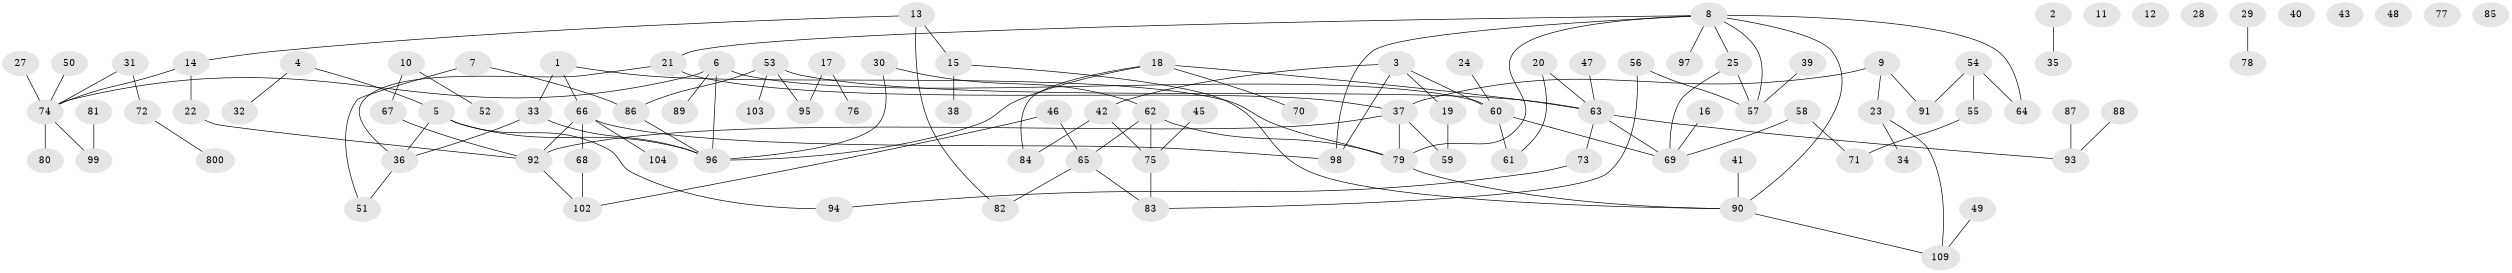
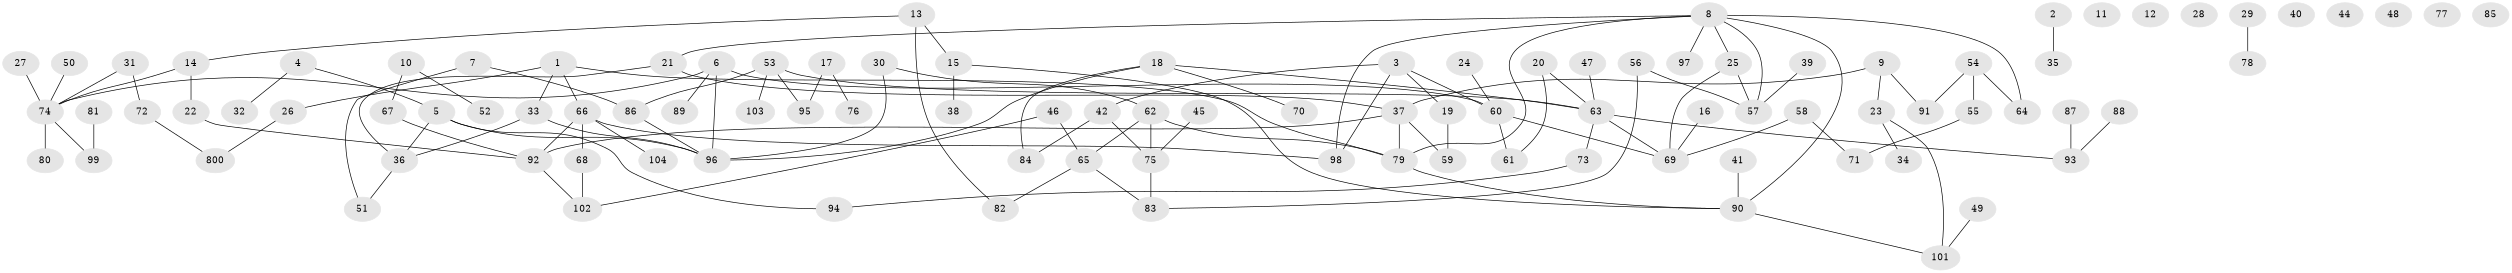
node "43": label "43" -> "44"
node "26": added
node "109": label "109" -> "101"
